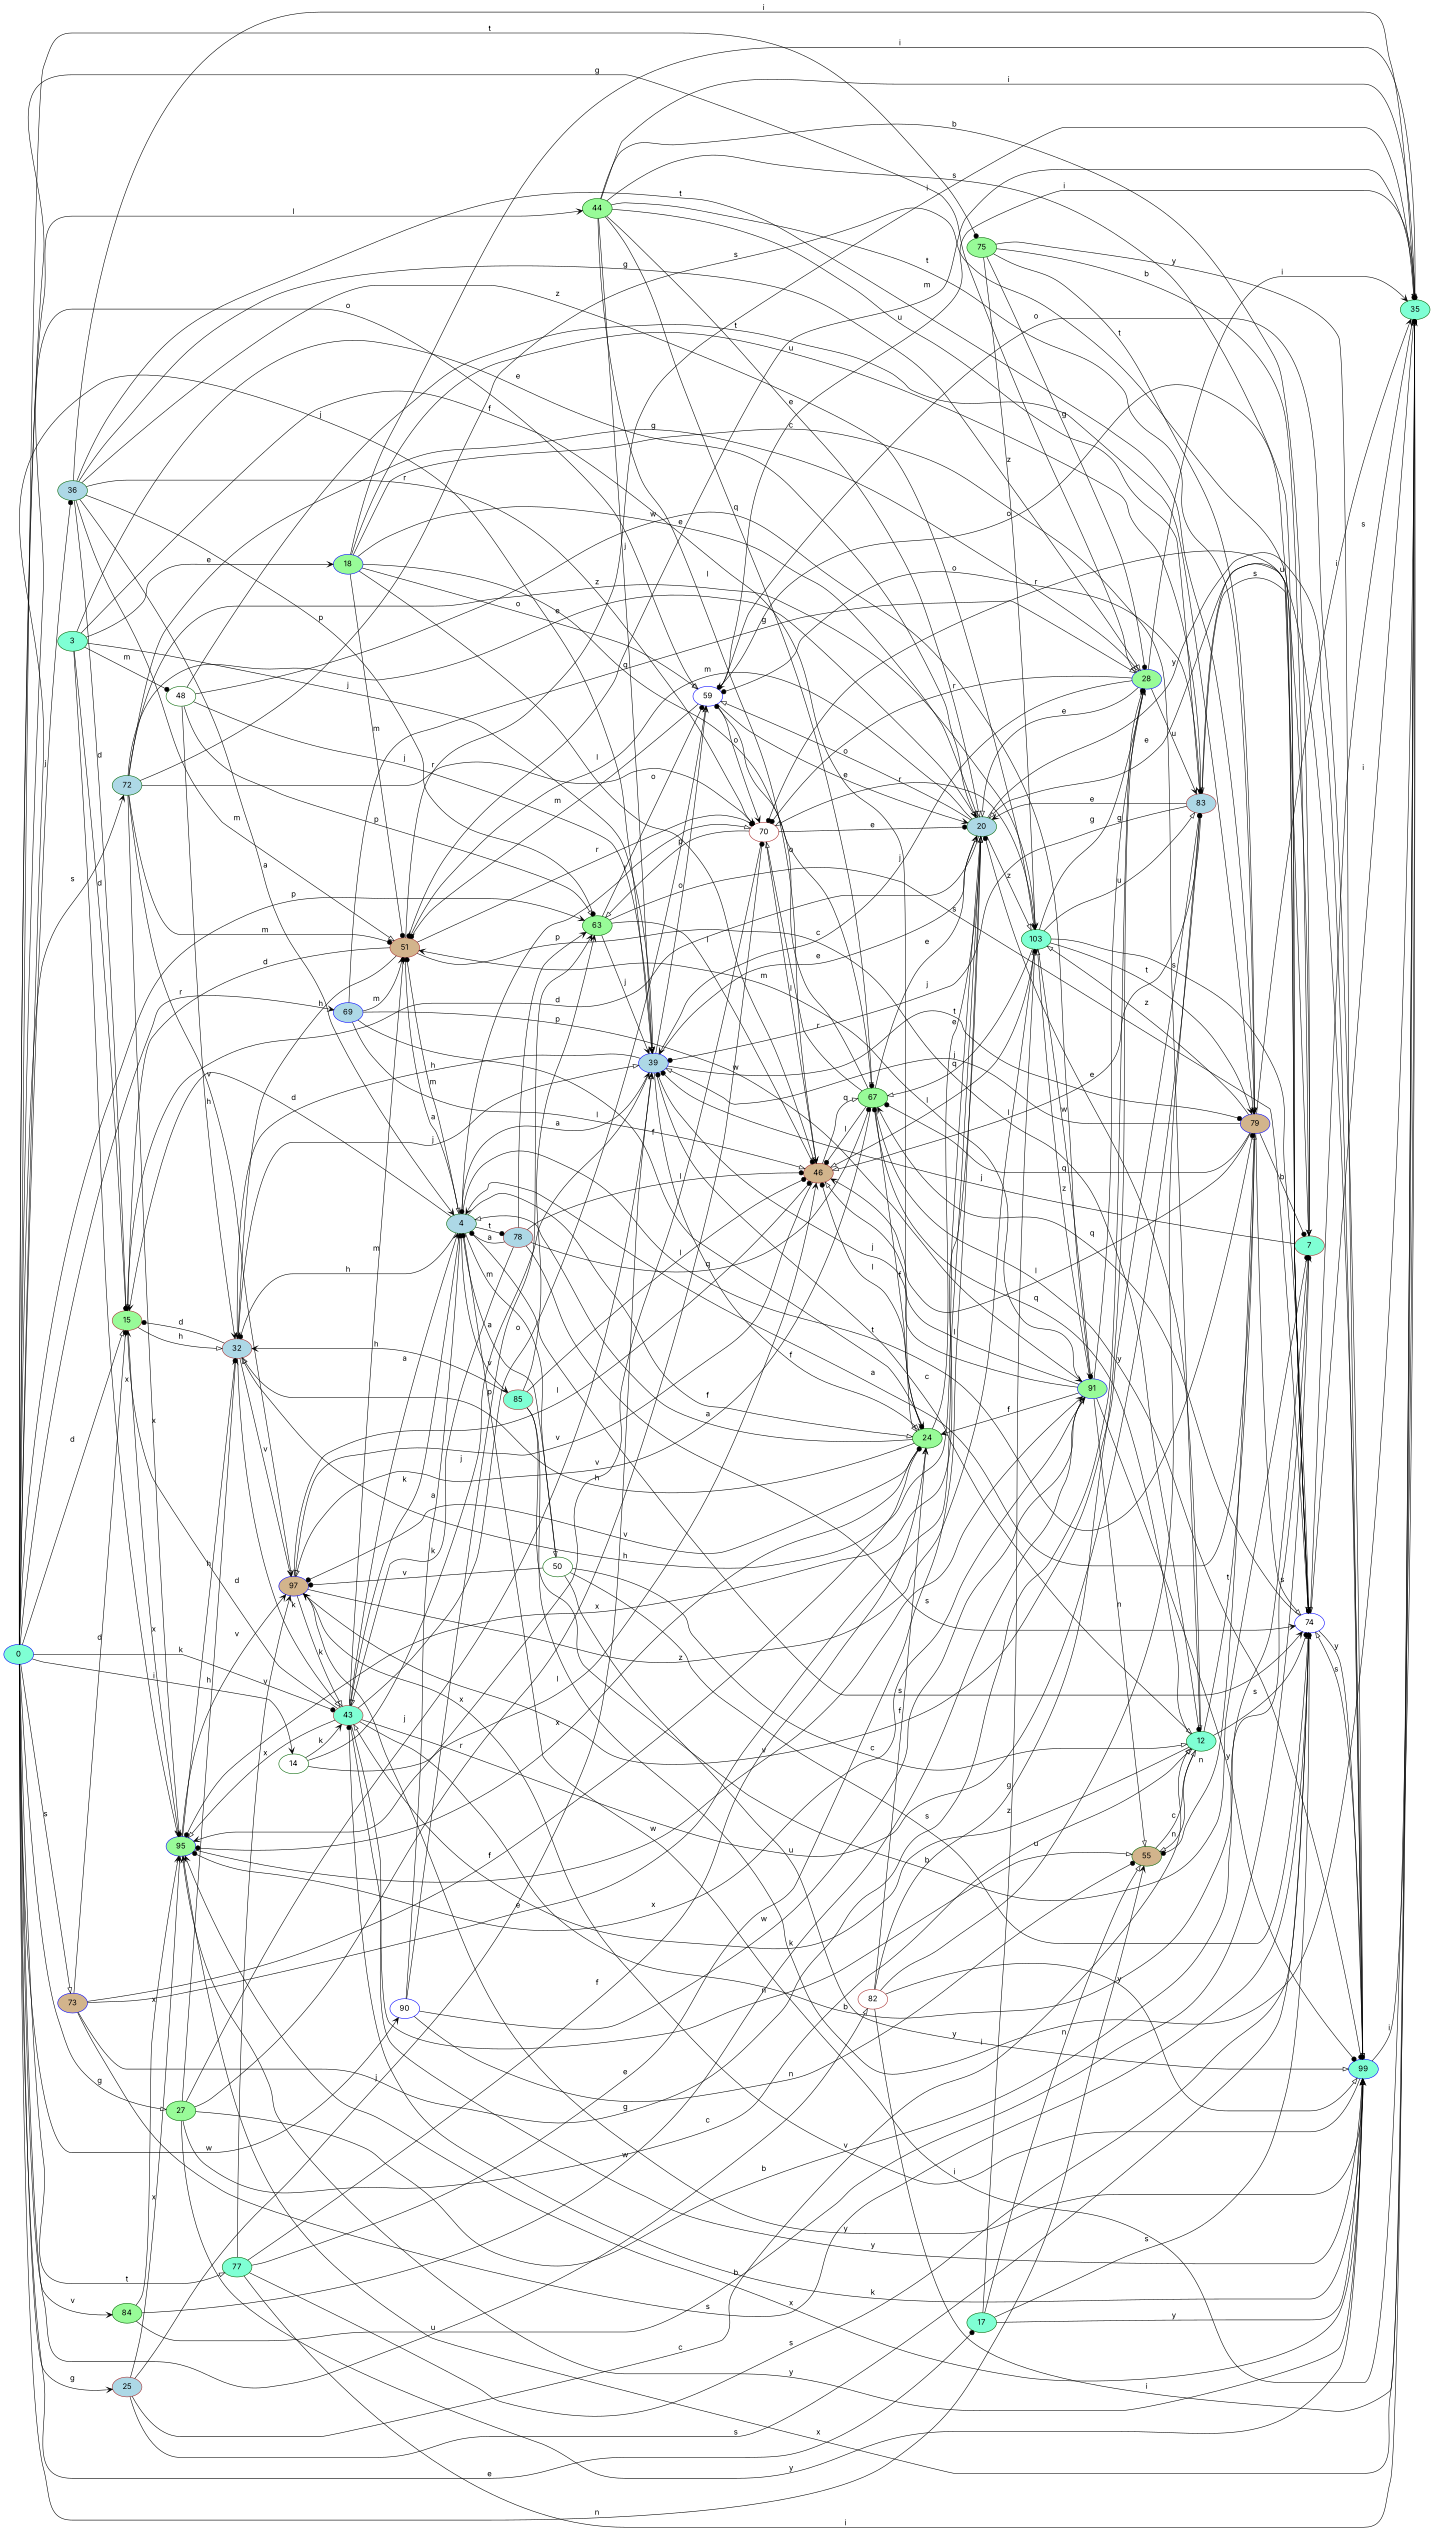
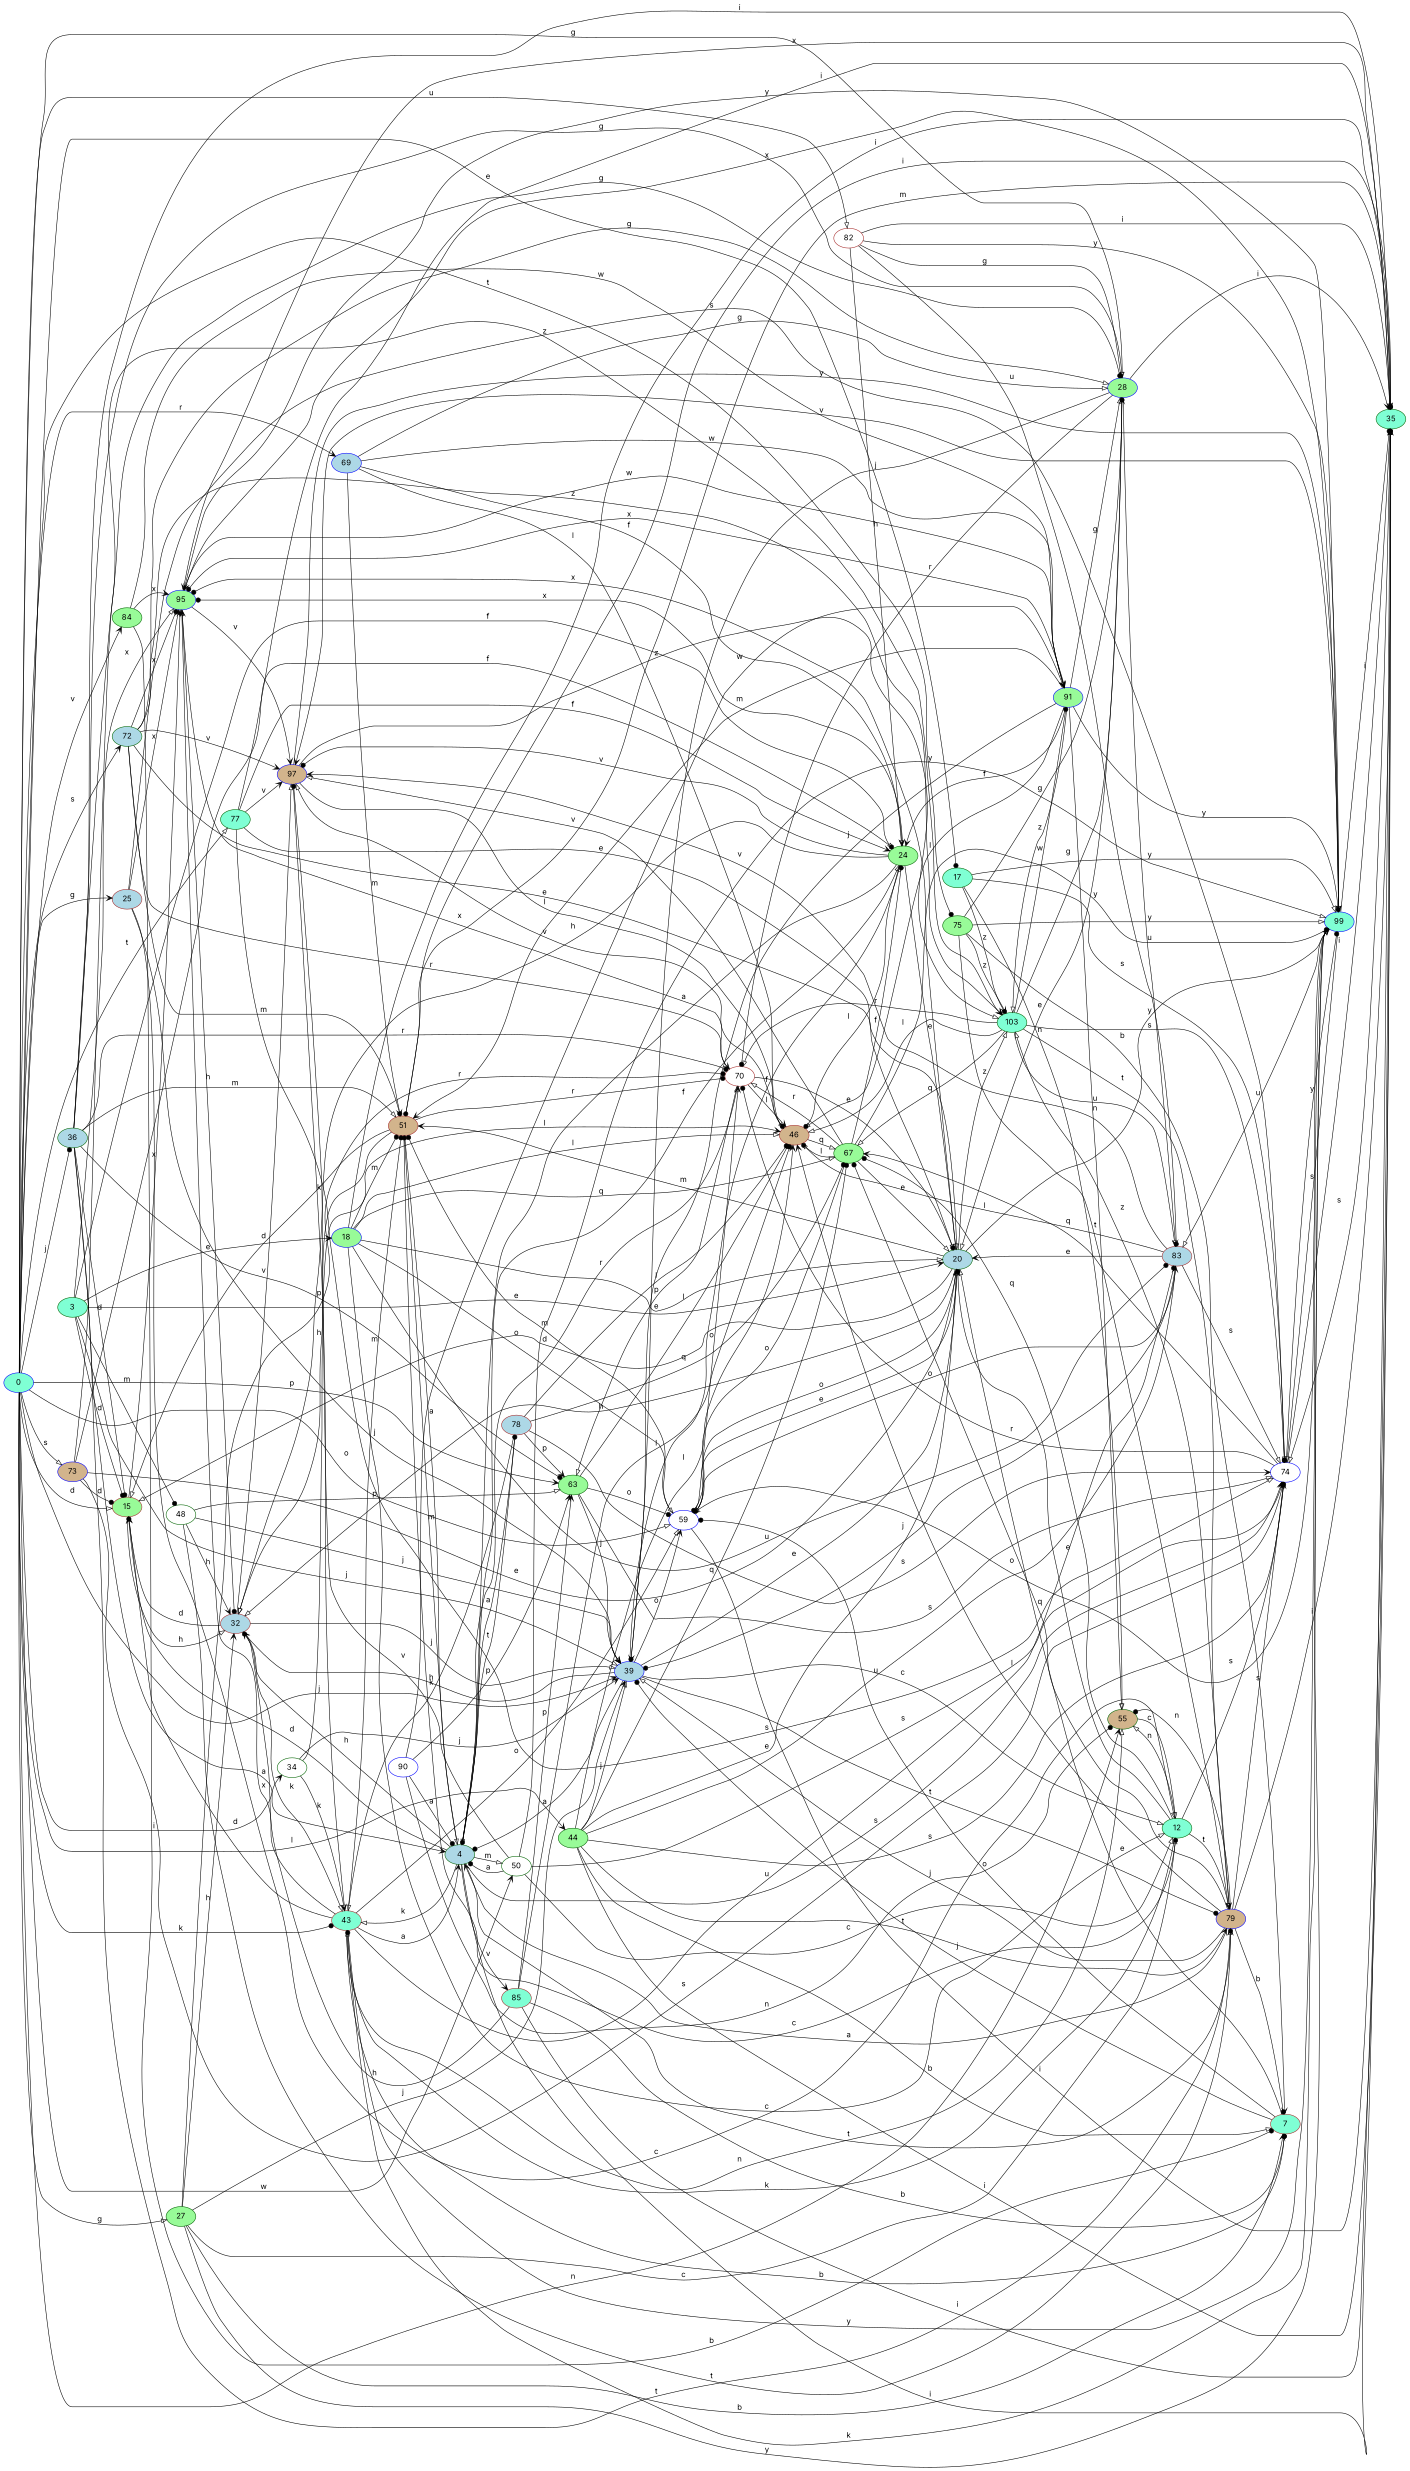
edge "72" -> "74": removed, label "s"
edge "48" -> "91": removed, label "w"
edge "82" -> "24": label "f" -> "h"
node "14": label "14" -> "34"
edge "0" -> "90": now "0" -> "50"
